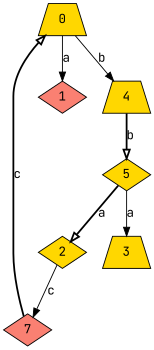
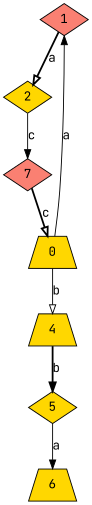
edge "0" -> "4": arrowhead normal -> onormal
edge "4" -> "5": arrowhead onormal -> normal
edge "5" -> "2": now "1" -> "2"
node "3": label "3" -> "6"
